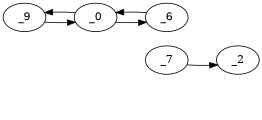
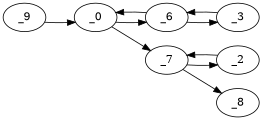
edge "_0" -> "_9": now "_0" -> "_7"
node "_3": added
edge "_2" -> "_7": added
node "_8": added
